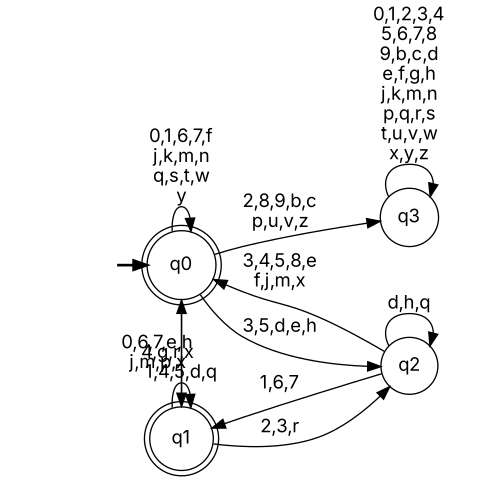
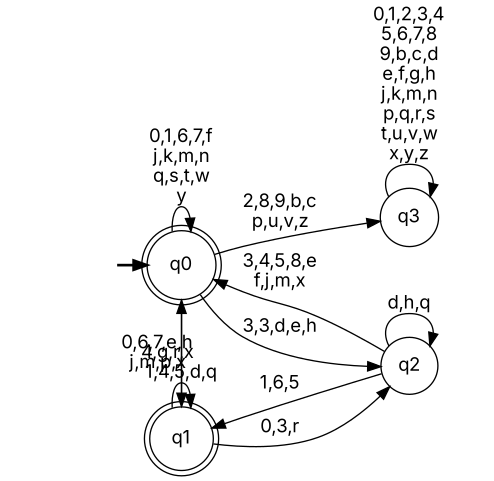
edge "q0" -> "q2": label "3,5,d,e,h" -> "3,3,d,e,h"
edge "q2" -> "q1": label "1,6,7" -> "1,6,5"
edge "q1" -> "q2": label "2,3,r" -> "0,3,r"
